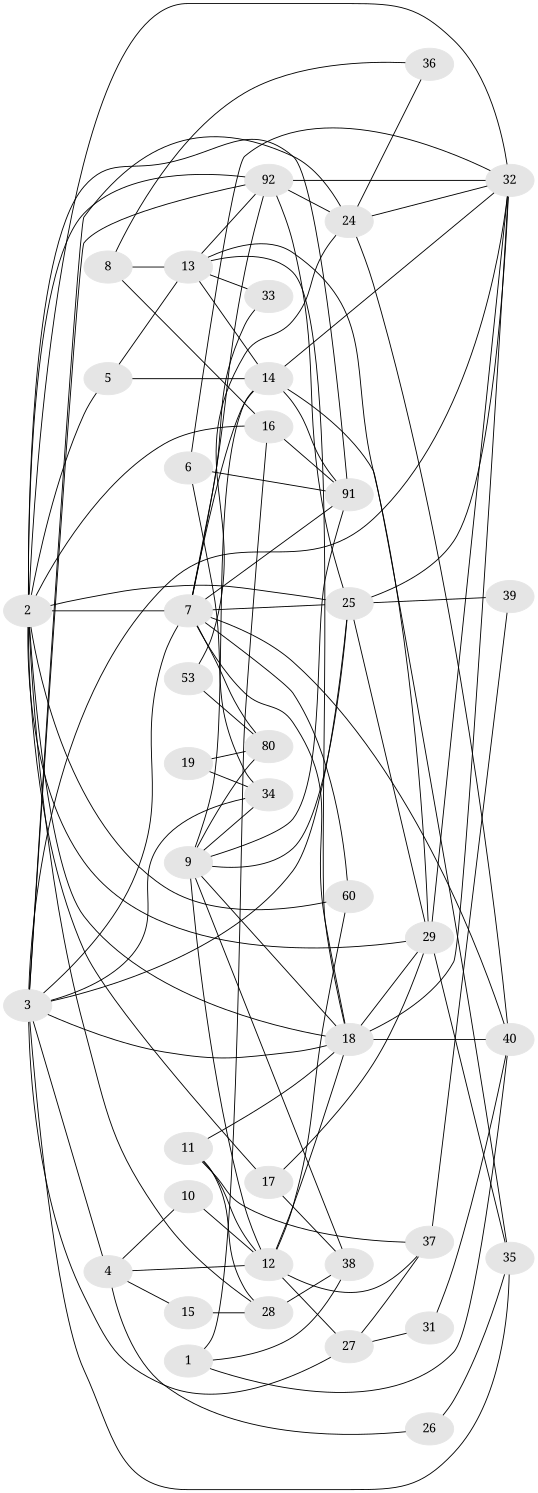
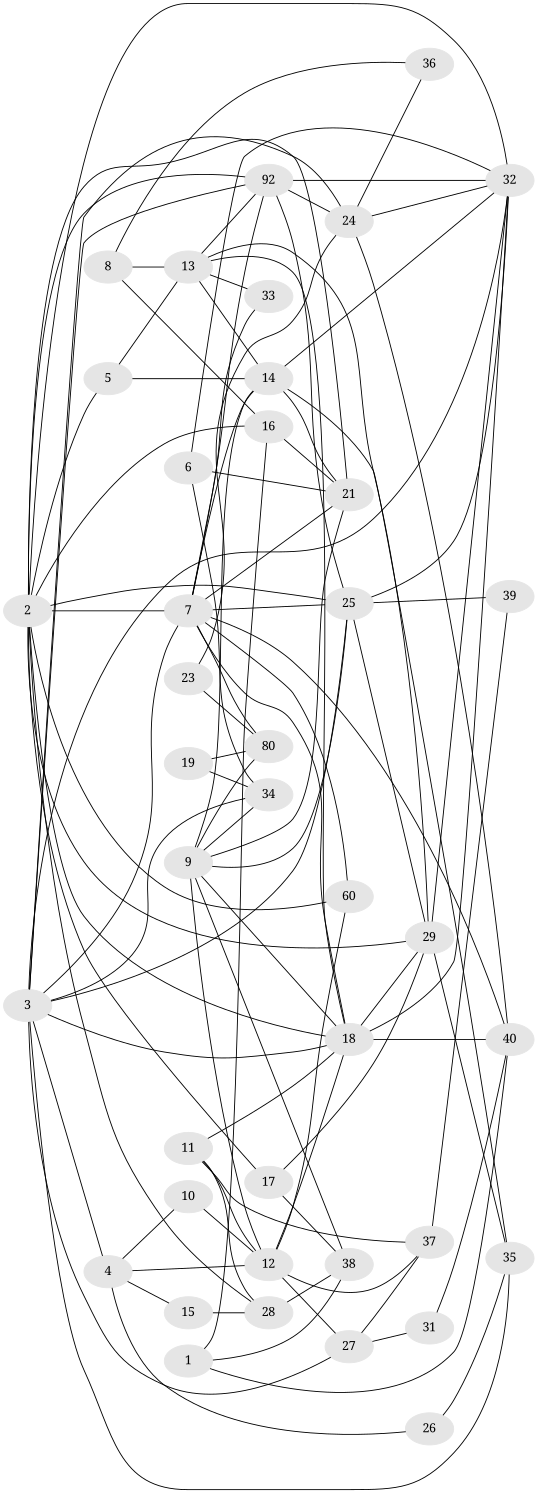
node "91": label "91" -> "21"
node "53": label "53" -> "23"
